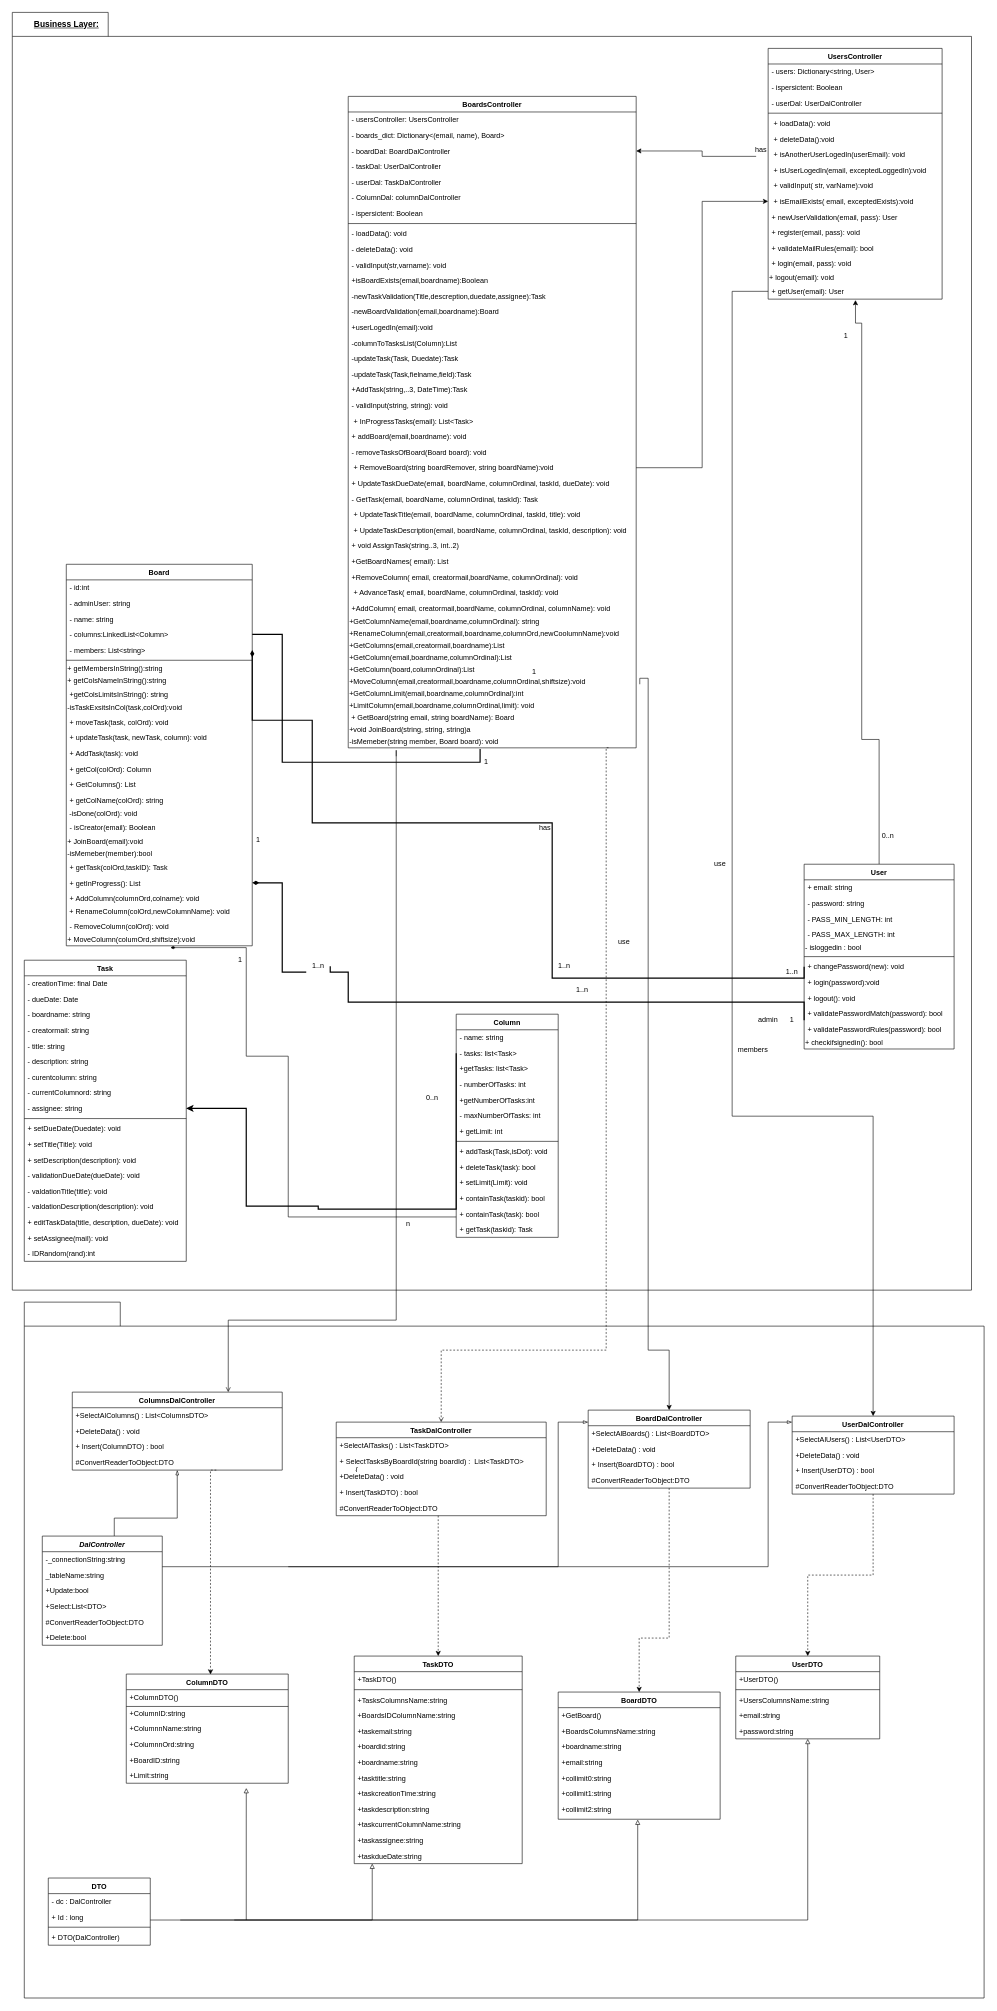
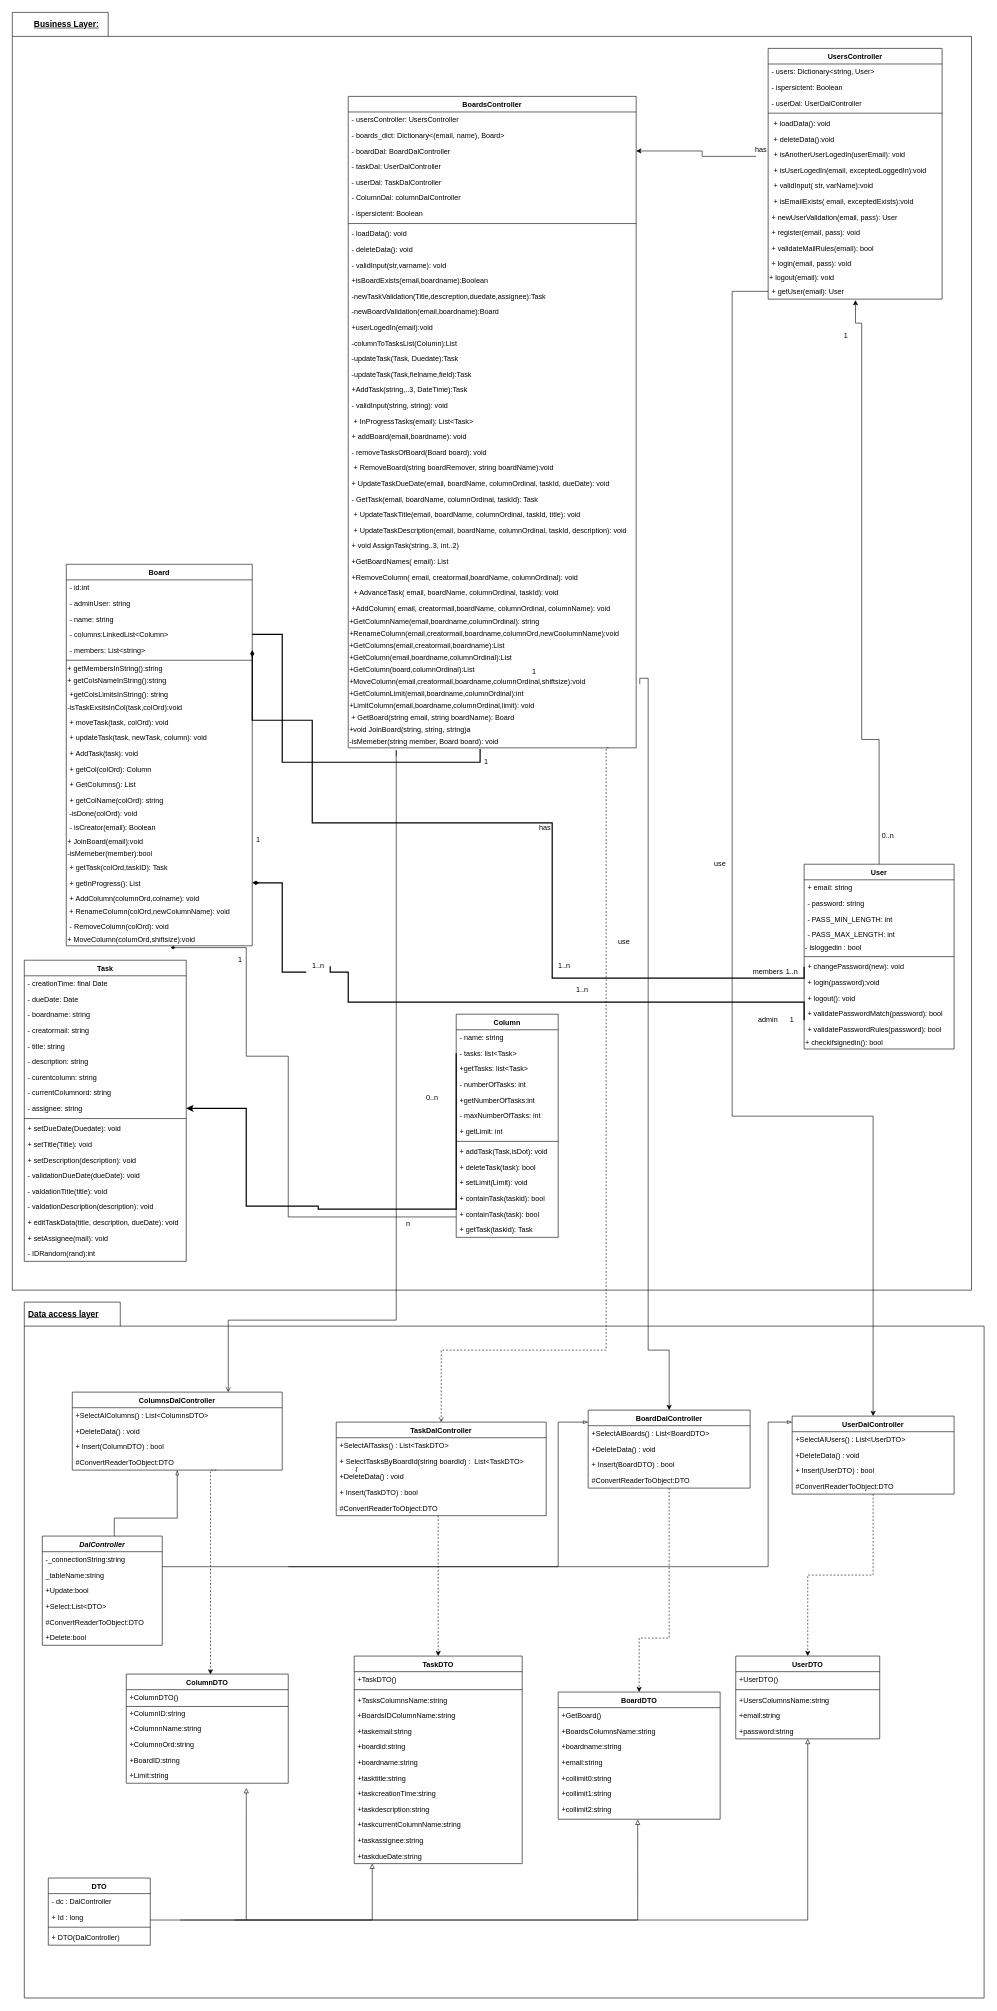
edge "+ RemoveBoard(string boardRemover, string boardName):void" -> "+ isEmailExists( email, exceptedExists):void": removed
node "members": moved (753, 1050) -> (768, 972)
node "Data access layer": added
